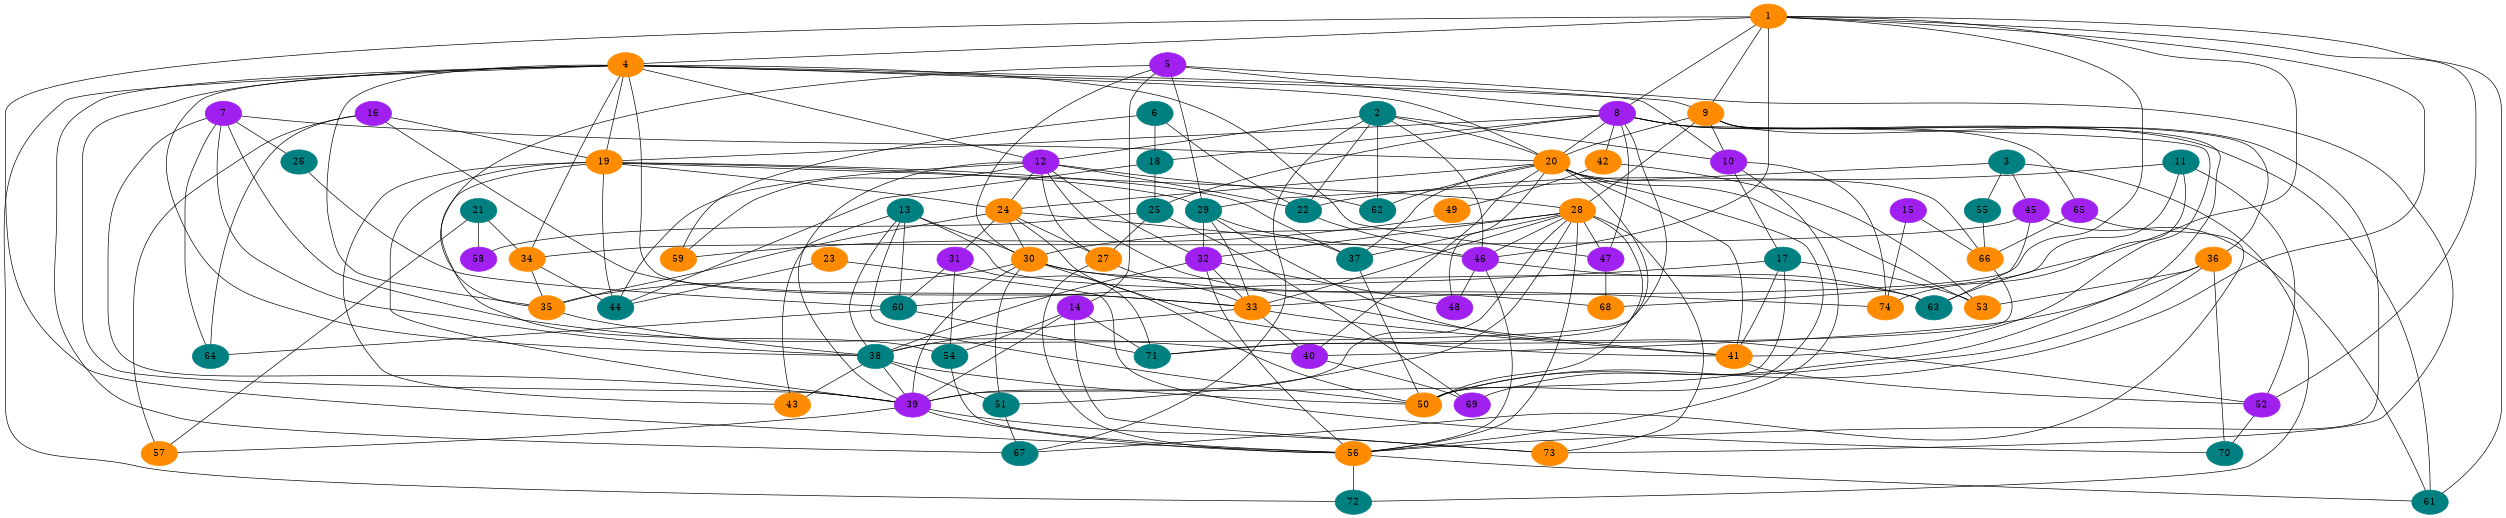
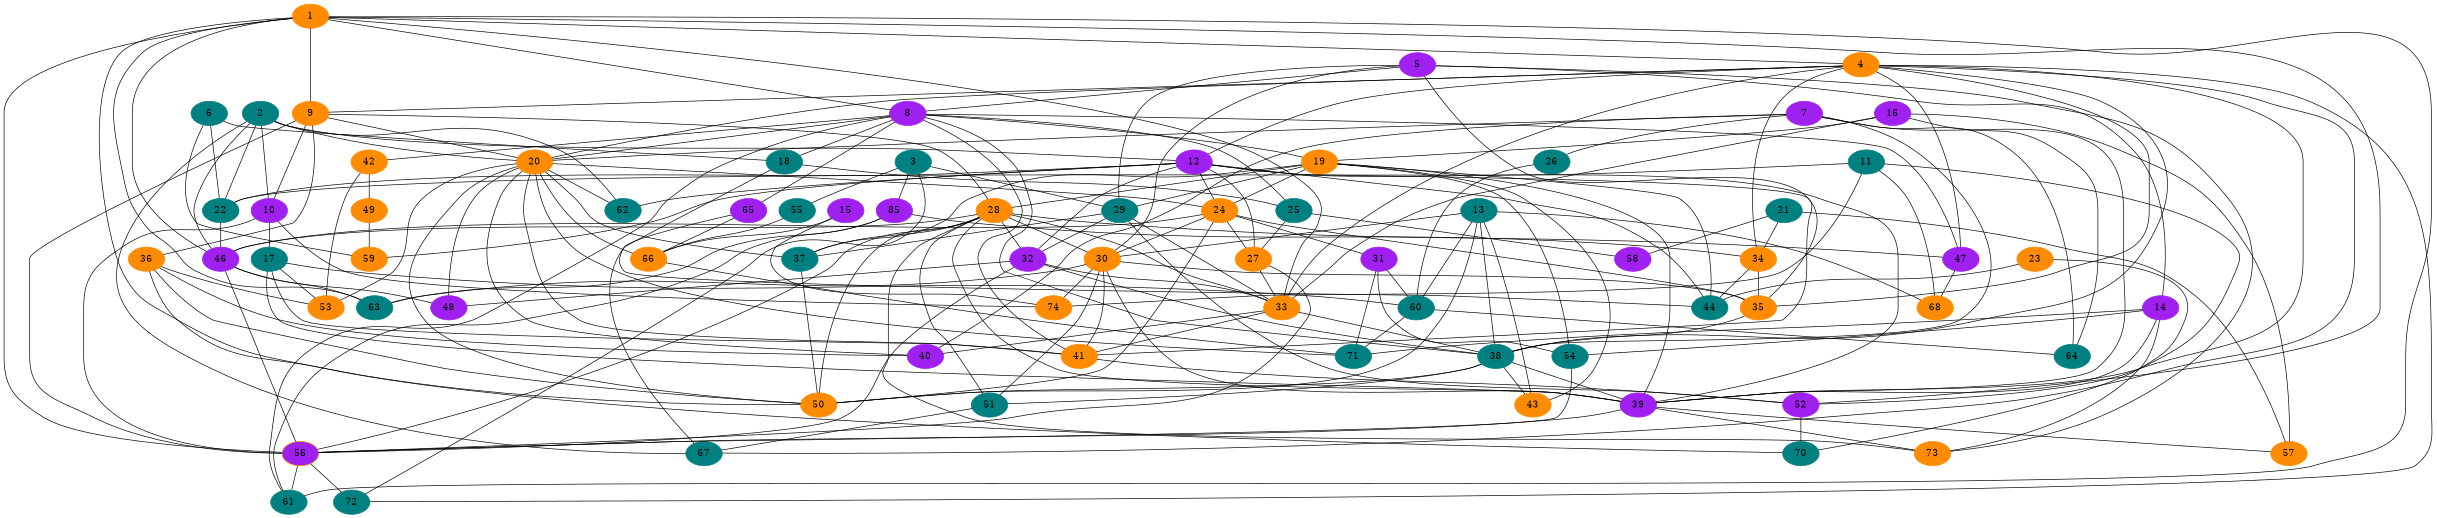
edge "4" -- "10": removed
edge "4" -- "19": removed
node "45": label "45" -> "85"
node "69": removed
node "56": fillcolor darkorange -> purple
